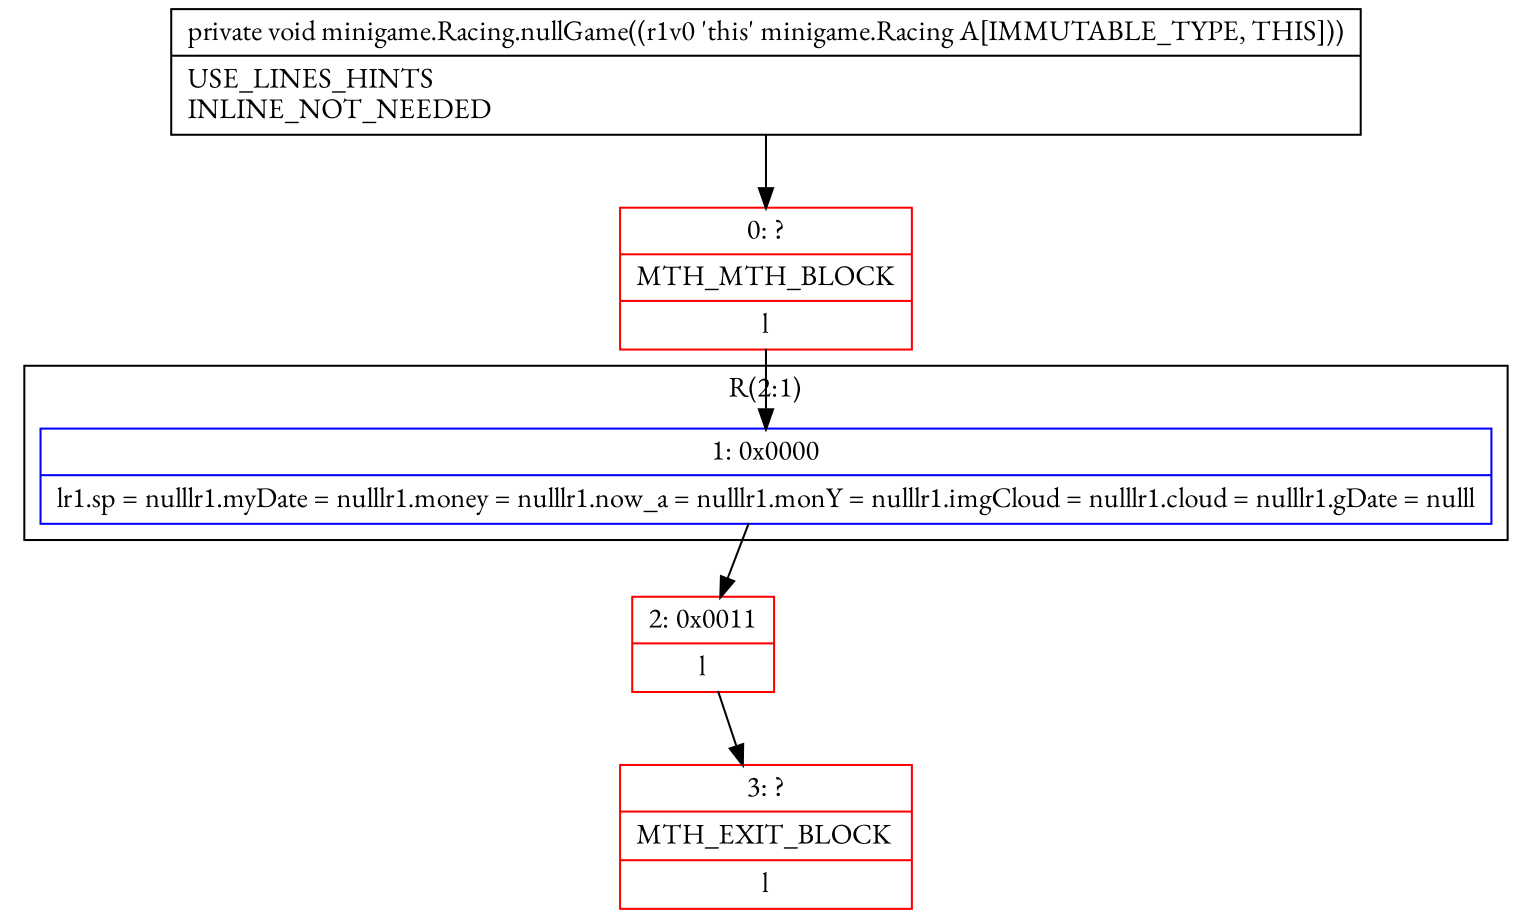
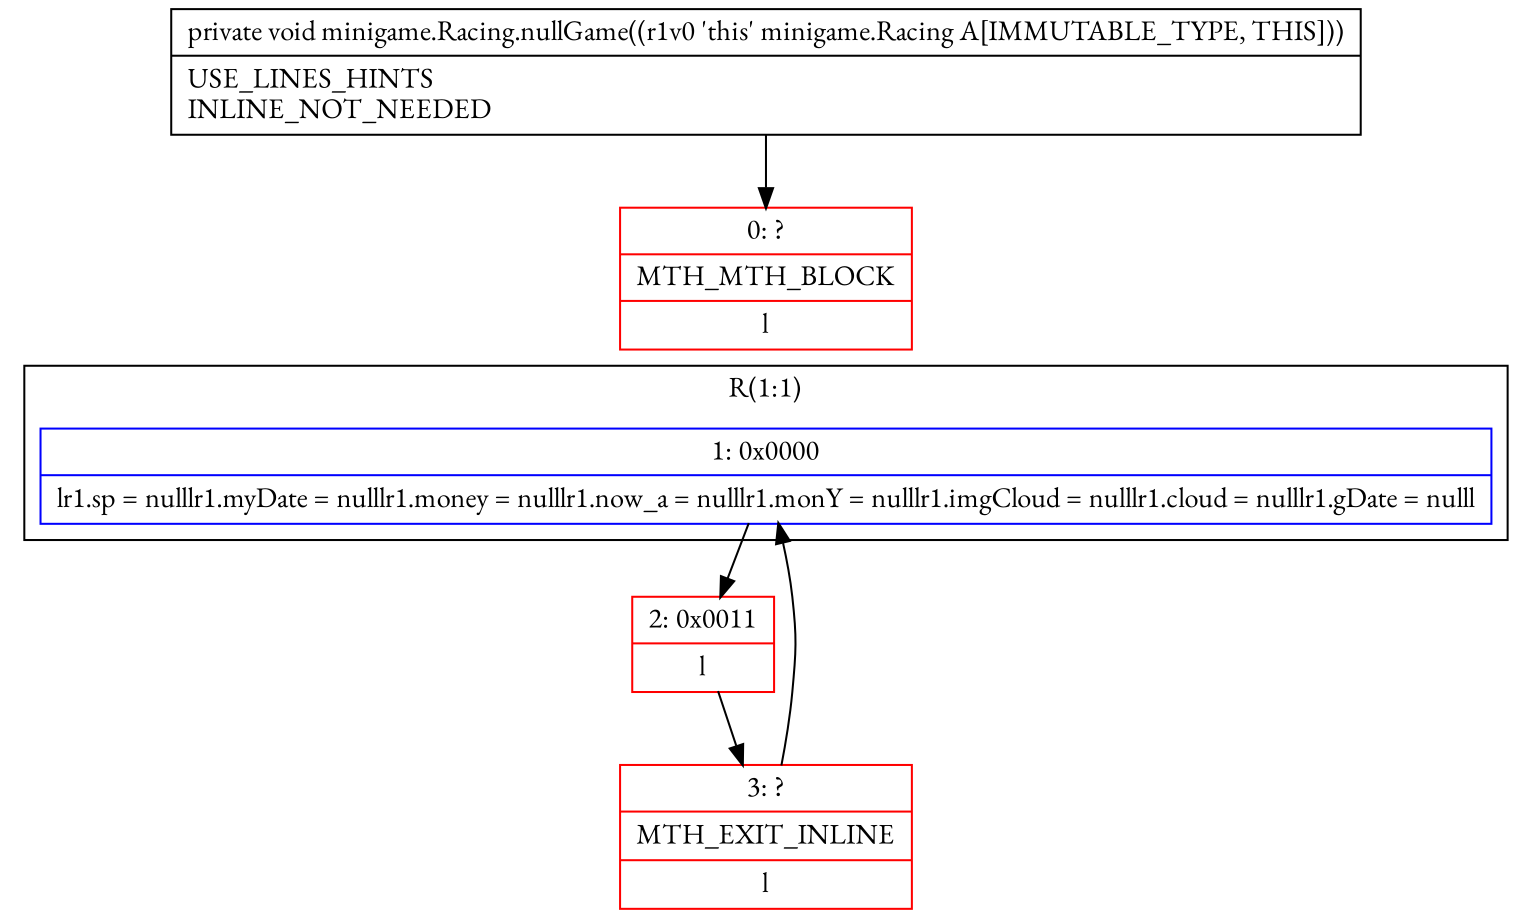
edge "0: ?" -> "1: 0x0000": now "3: ?" -> "1: 0x0000"
cluster "R(2:1)": label "R(2:1)" -> "R(1:1)"
node "3: ?": text "MTH_EXIT_BLOCK" -> "MTH_EXIT_INLINE"
